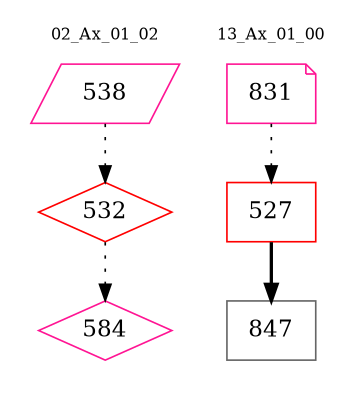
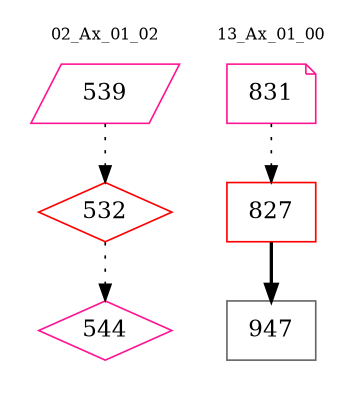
node "538": label "538" -> "539"
node "527": label "527" -> "827"
node "584": label "584" -> "544"
node "847": label "847" -> "947"
